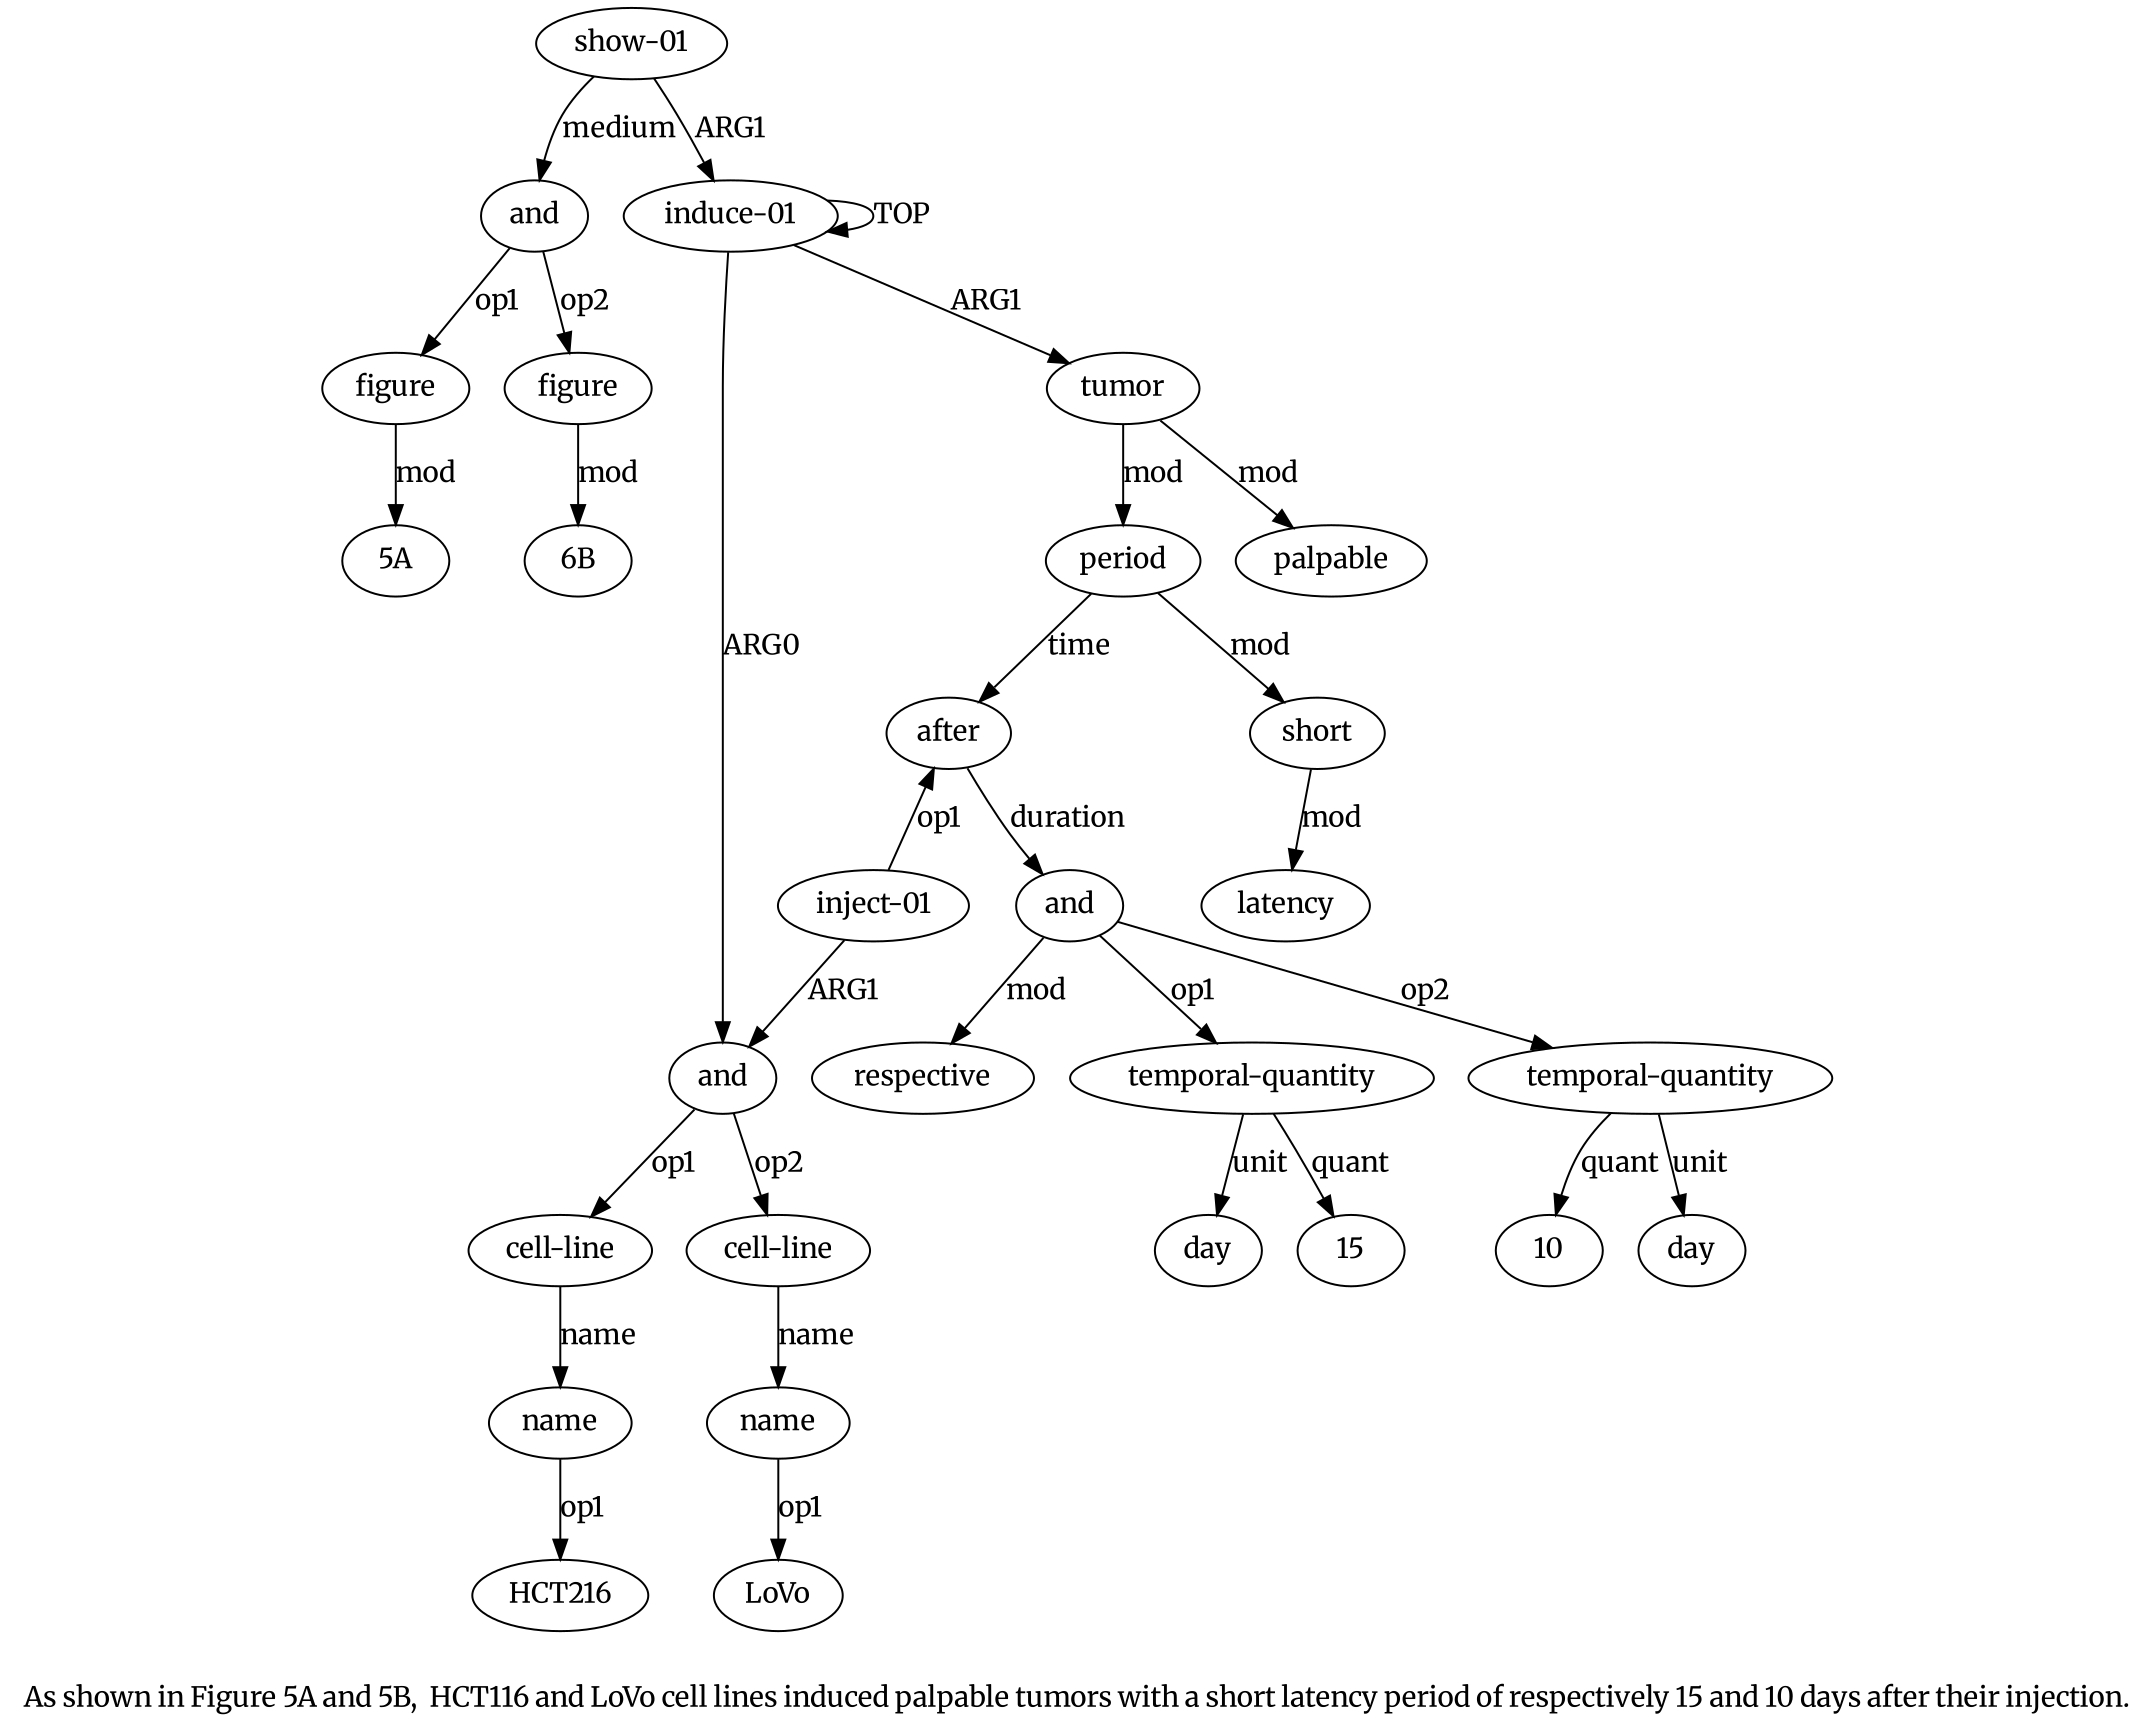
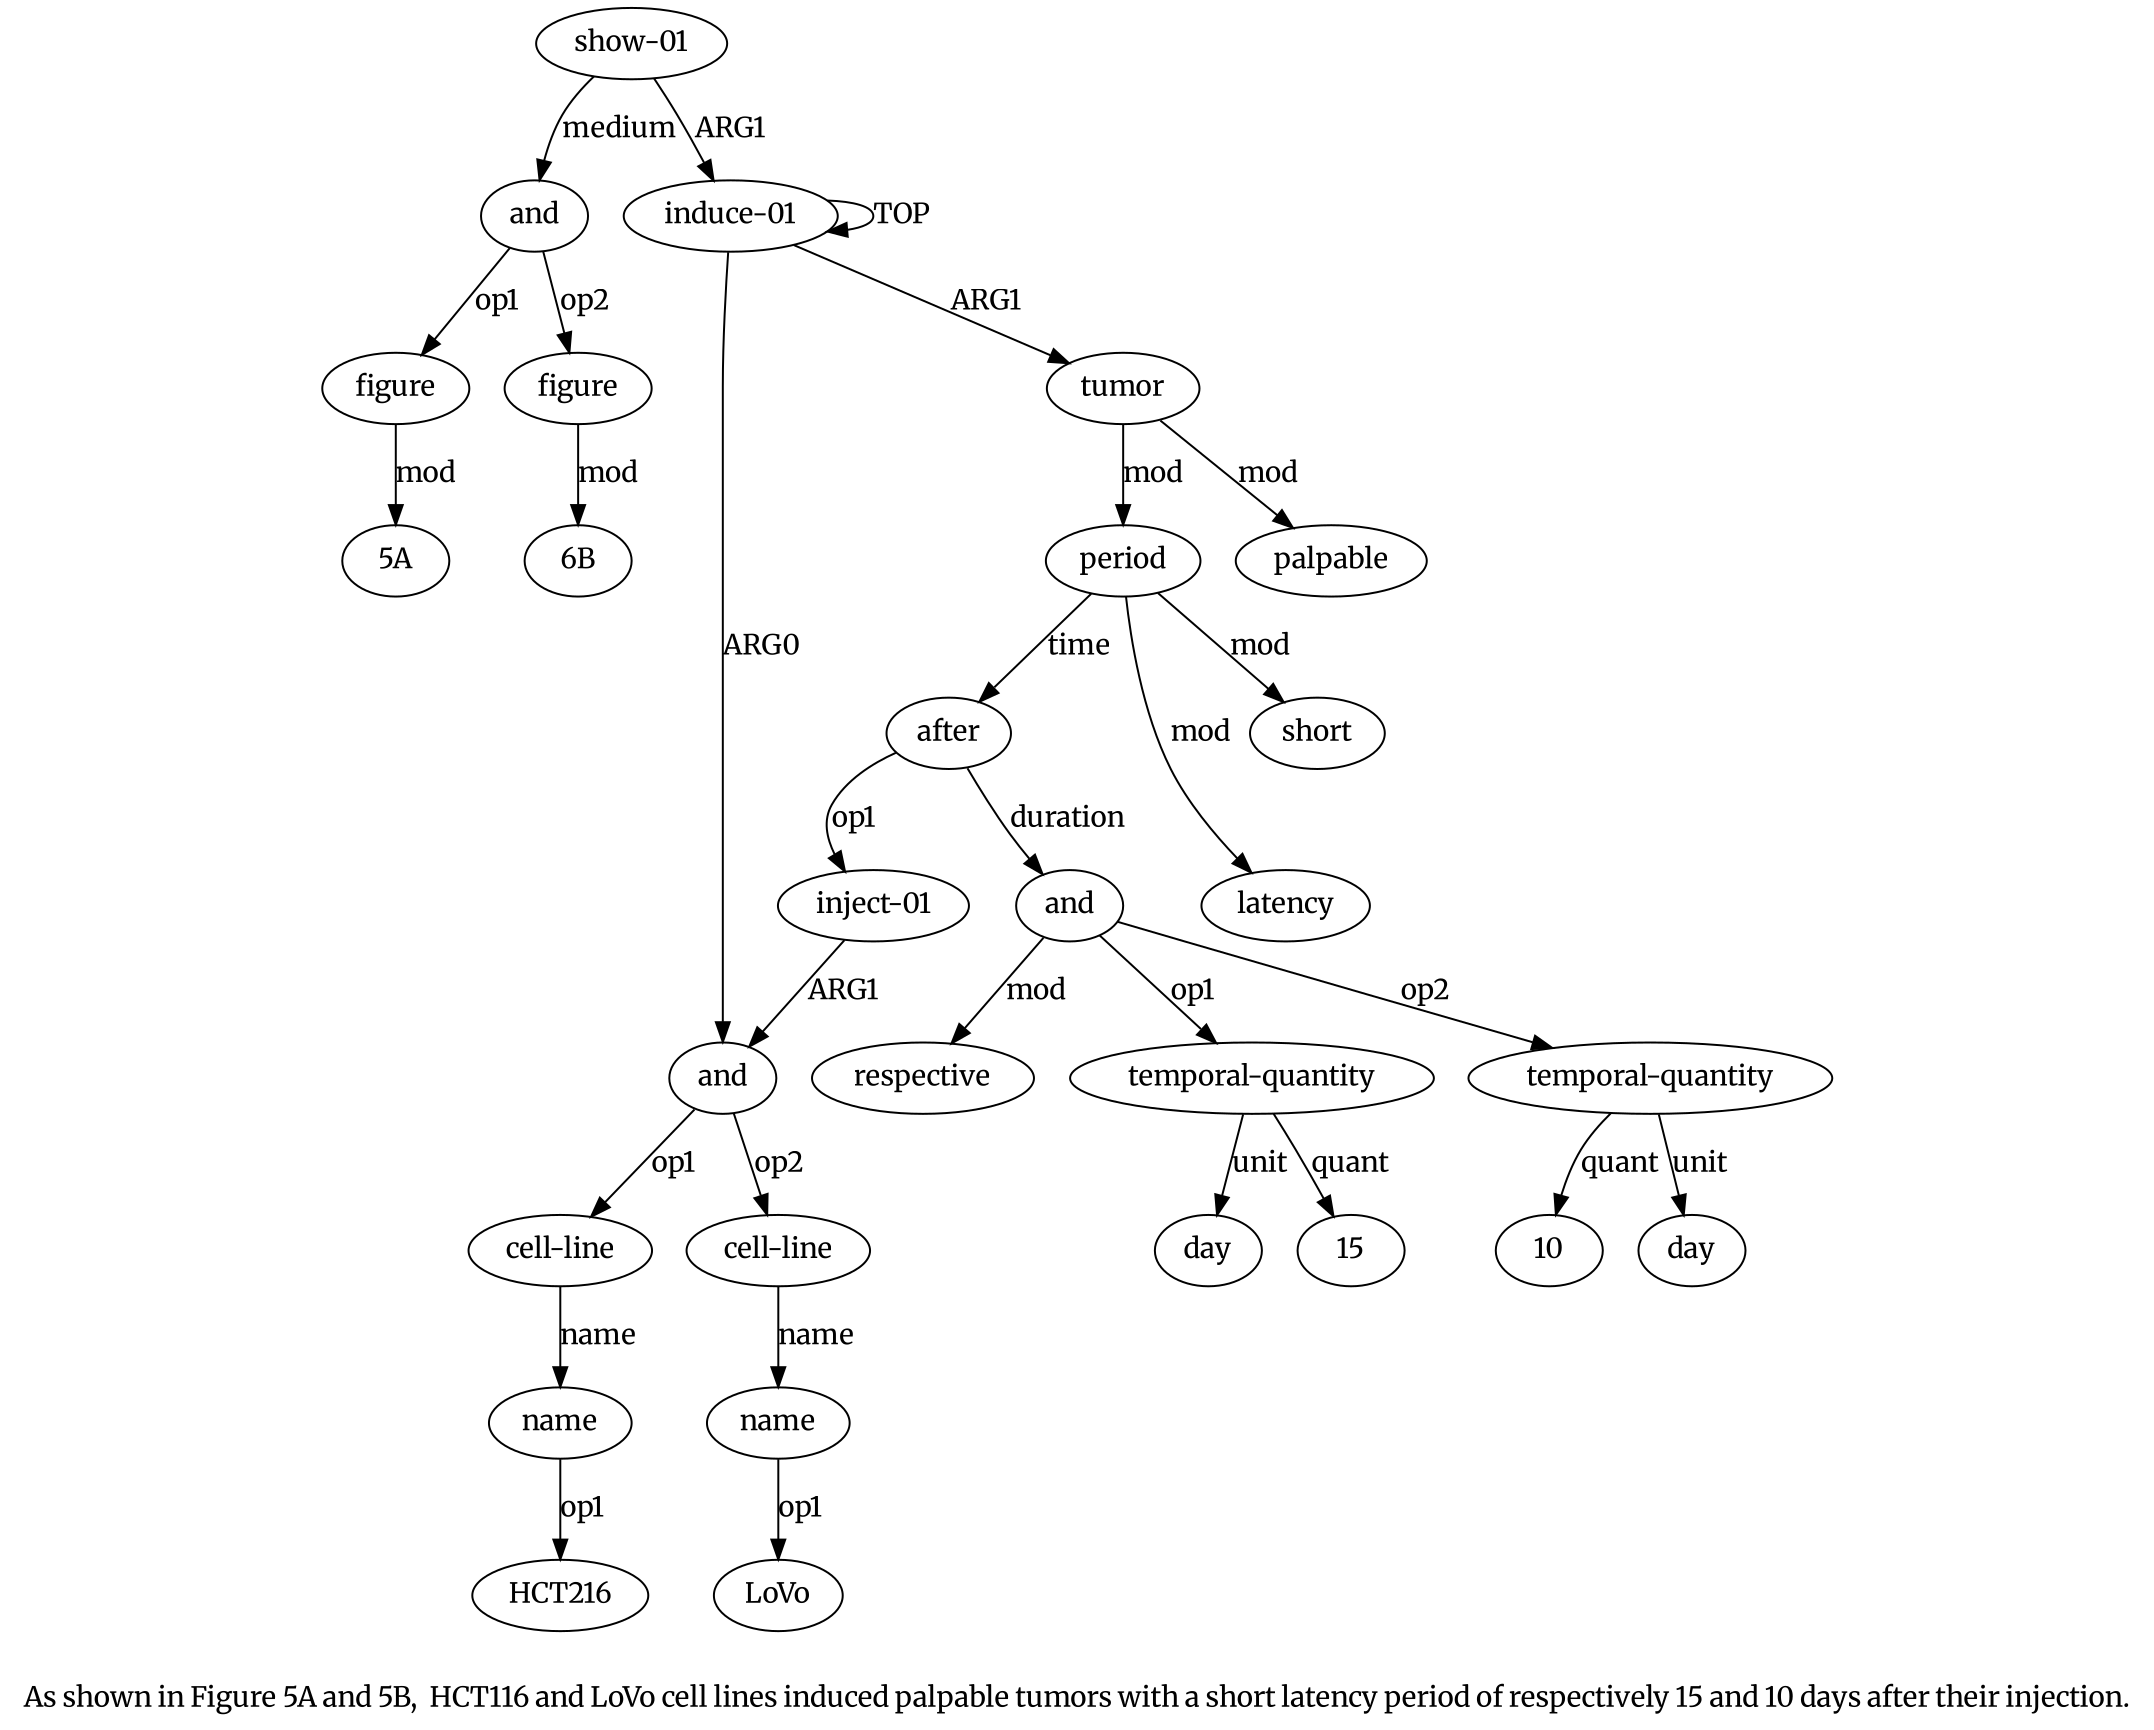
edge "short" -> "latency": now "period" -> "latency"
edge "inject-01" -> "after": reversed
